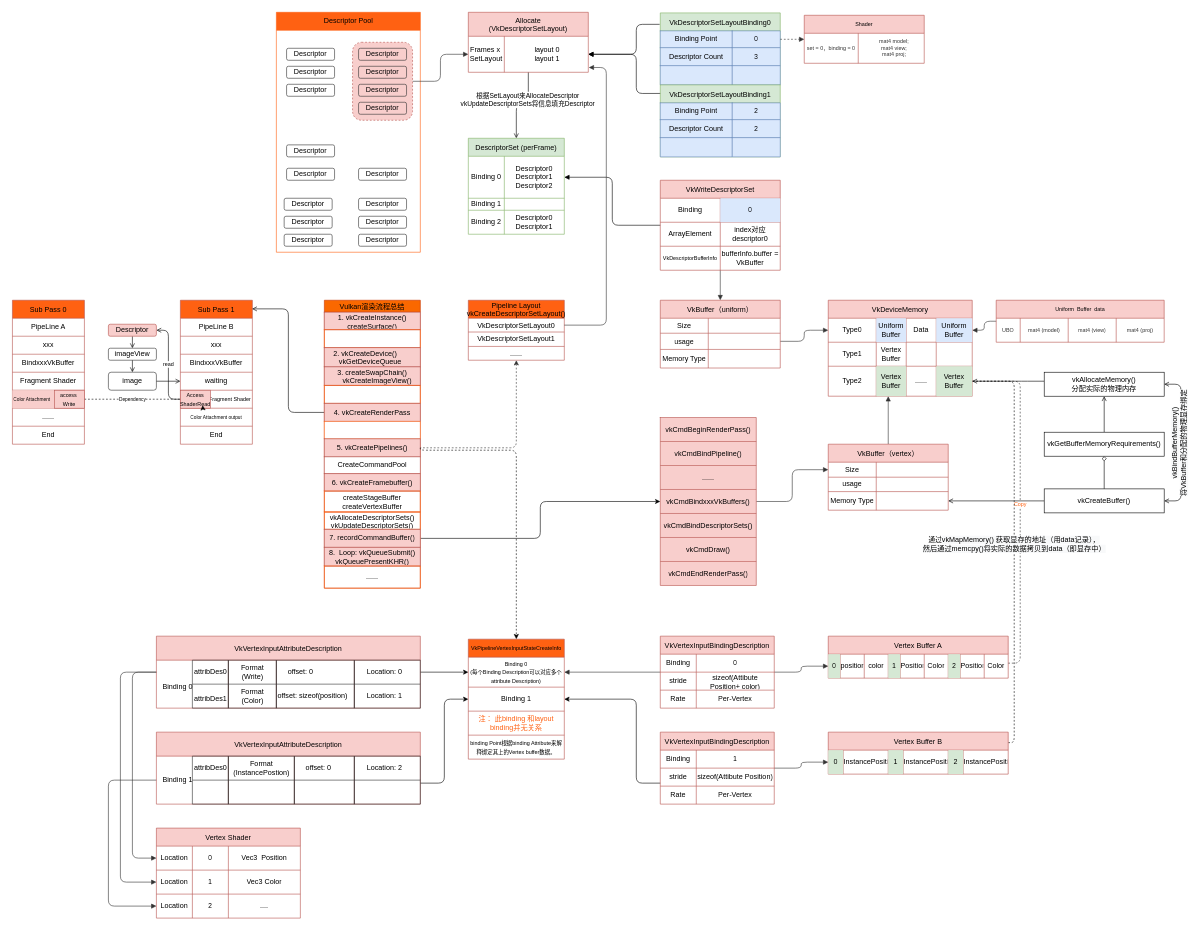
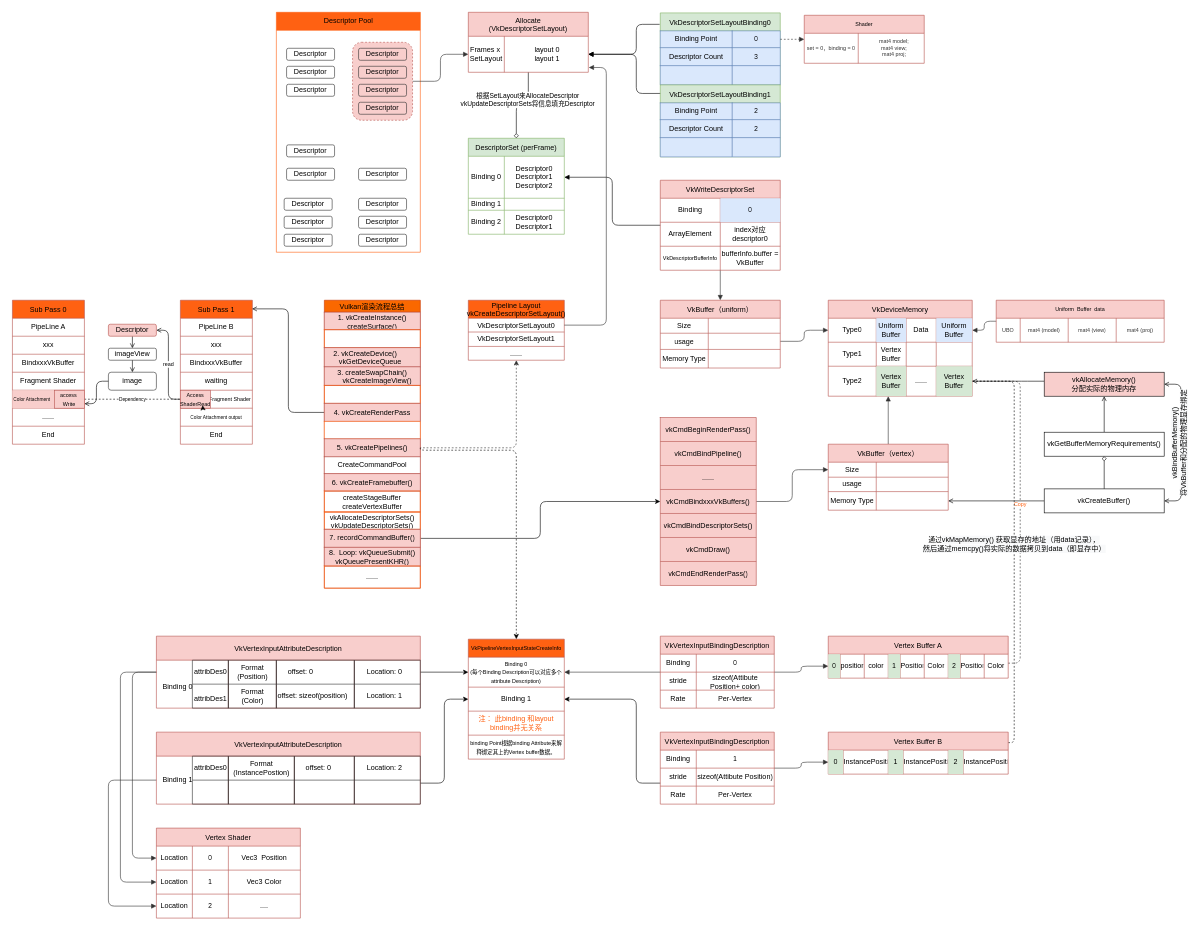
edge "Allocate (VkDescriptorSetLayout)" -> "DescriptorSet (perFrame)": arrowhead open -> diamond
edge "image" -> "waiting": now "image" -> "access Write"
node "vkAllocateMemory() 分配实际的物理内存": fillcolor #ffffff -> #f8cecc
node "Format (Write)": label "Format (Write)" -> "Format (Position)"
